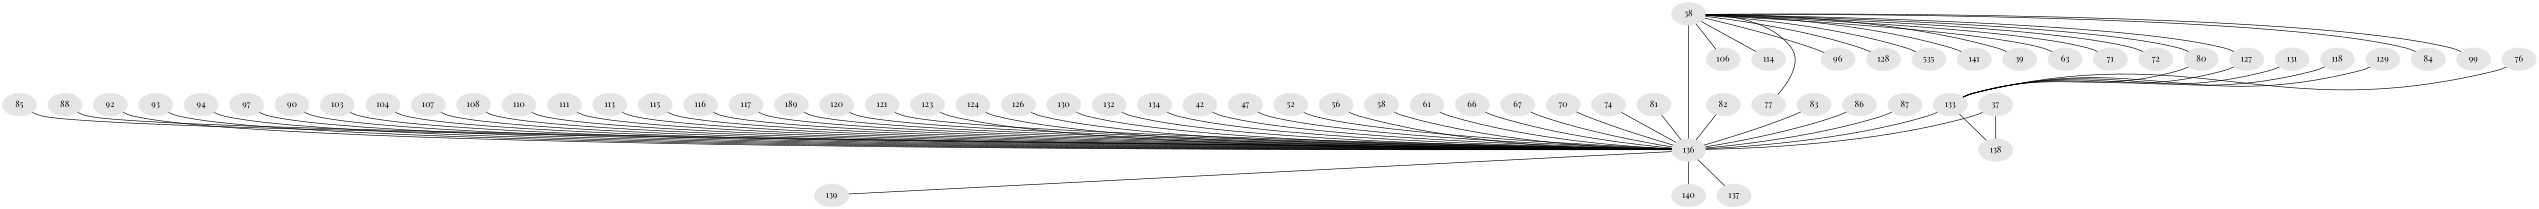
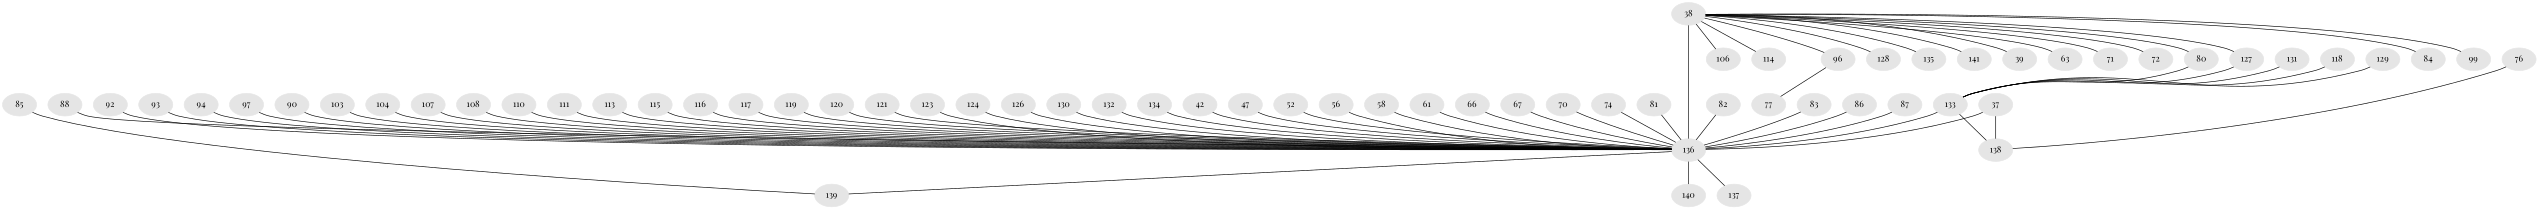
edge "38" -- "77": now "96" -- "77"
node "535": label "535" -> "135"
edge "76" -- "133": now "76" -- "138"
node "189": label "189" -> "119"
edge "85" -- "136": now "85" -- "139"
